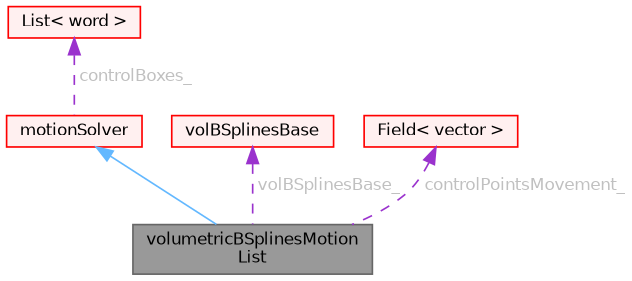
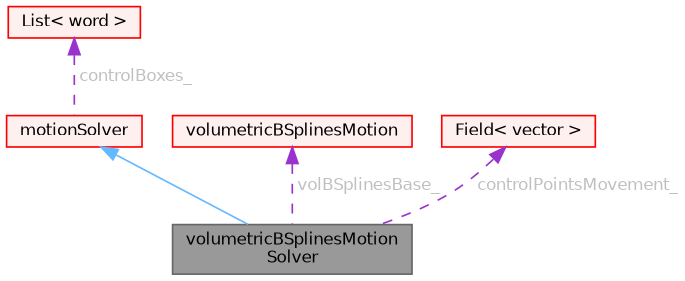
node "volBSplinesBase": label "volBSplinesBase" -> "volumetricBSplinesMotion"
node "volumetricBSplinesMotion List": label "volumetricBSplinesMotion List" -> "volumetricBSplinesMotion Solver"
